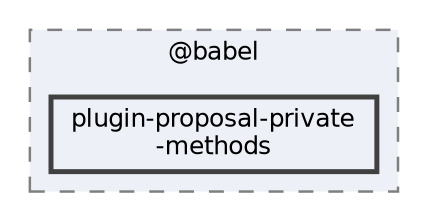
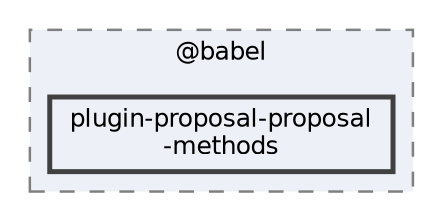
node "plugin-proposal-private -methods": label "plugin-proposal-private -methods" -> "plugin-proposal-proposal -methods"
